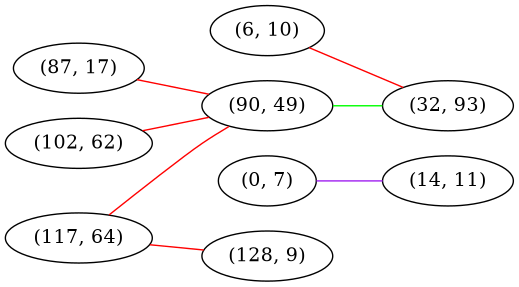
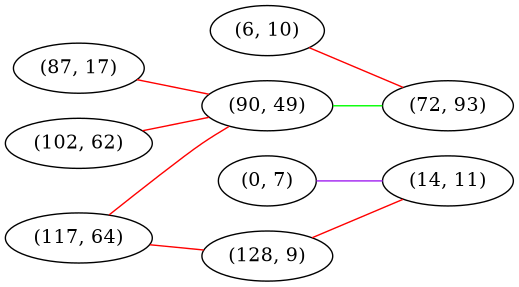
node "(32, 93)": label "(32, 93)" -> "(72, 93)"
edge "(14, 11)" -- "(128, 9)": added
